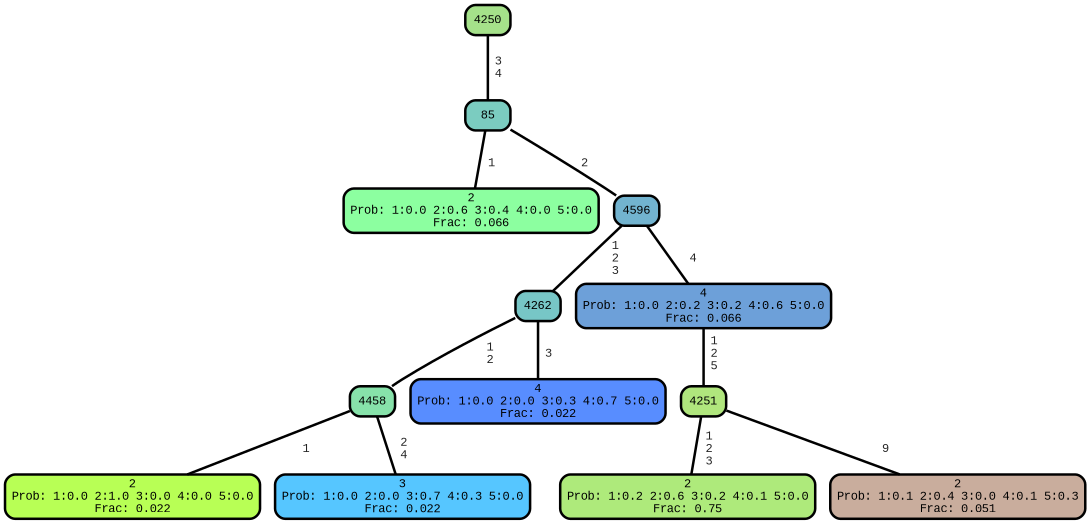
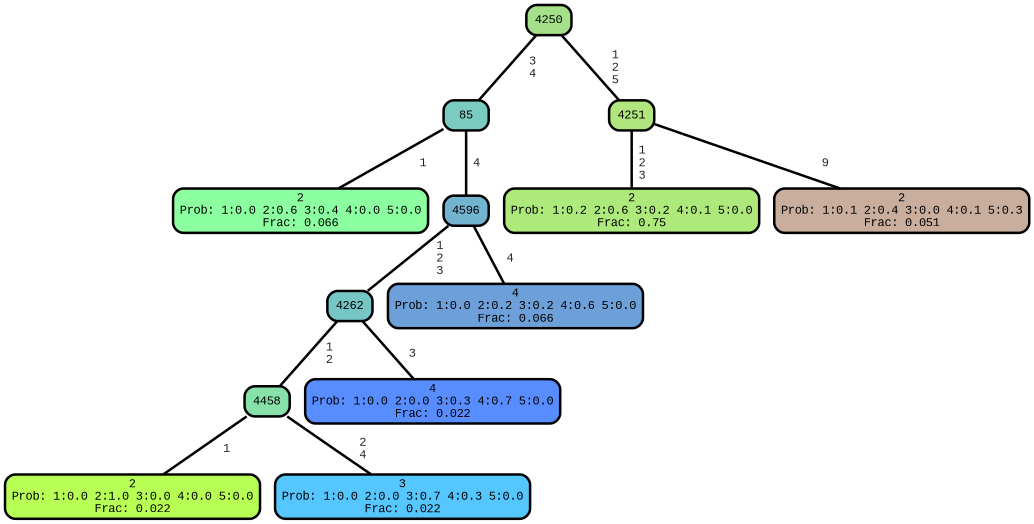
edge "85" -- "4596": label " 2" -> " 4"
edge "4 Prob: 1:0.0 2:0.2 3:0.2 4:0.6 5:0.0 Frac: 0.066" -- "4251": now "4250" -- "4251"
